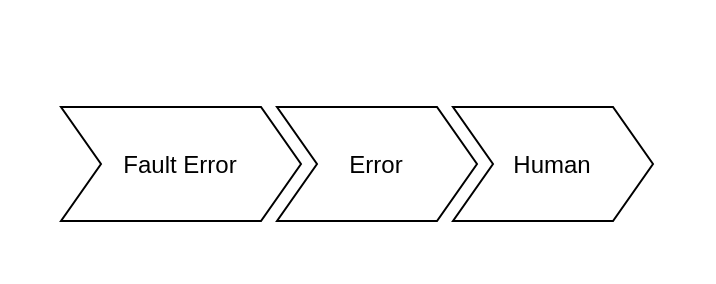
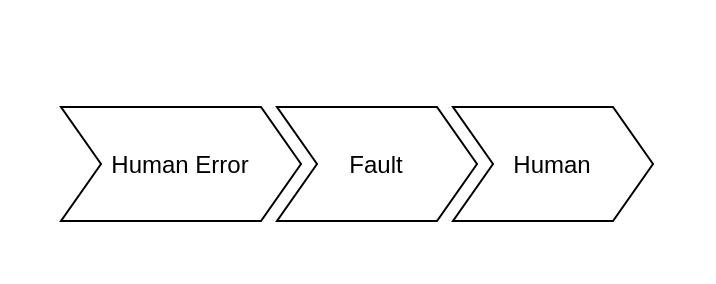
node "Fault Error": label "Fault Error" -> "Human Error"
node "Error": label "Error" -> "Fault"
